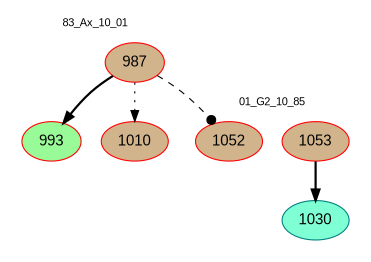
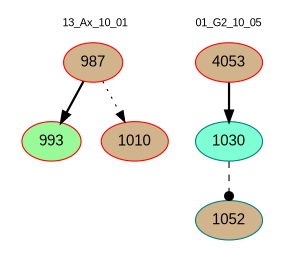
cluster "83_Ax_10_01": label "83_Ax_10_01" -> "13_Ax_10_01"
edge "987" -> "1052": now "1030" -> "1052"
cluster "01_G2_10_85": label "01_G2_10_85" -> "01_G2_10_05"
node "1052": color red -> teal
node "1053": label "1053" -> "4053"
